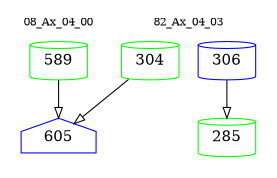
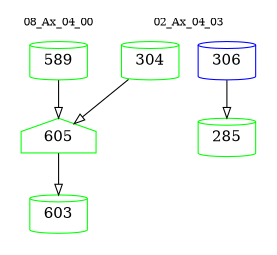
cluster "82_Ax_04_03": label "82_Ax_04_03" -> "02_Ax_04_03"
node "605": color blue -> green
node "603": added
